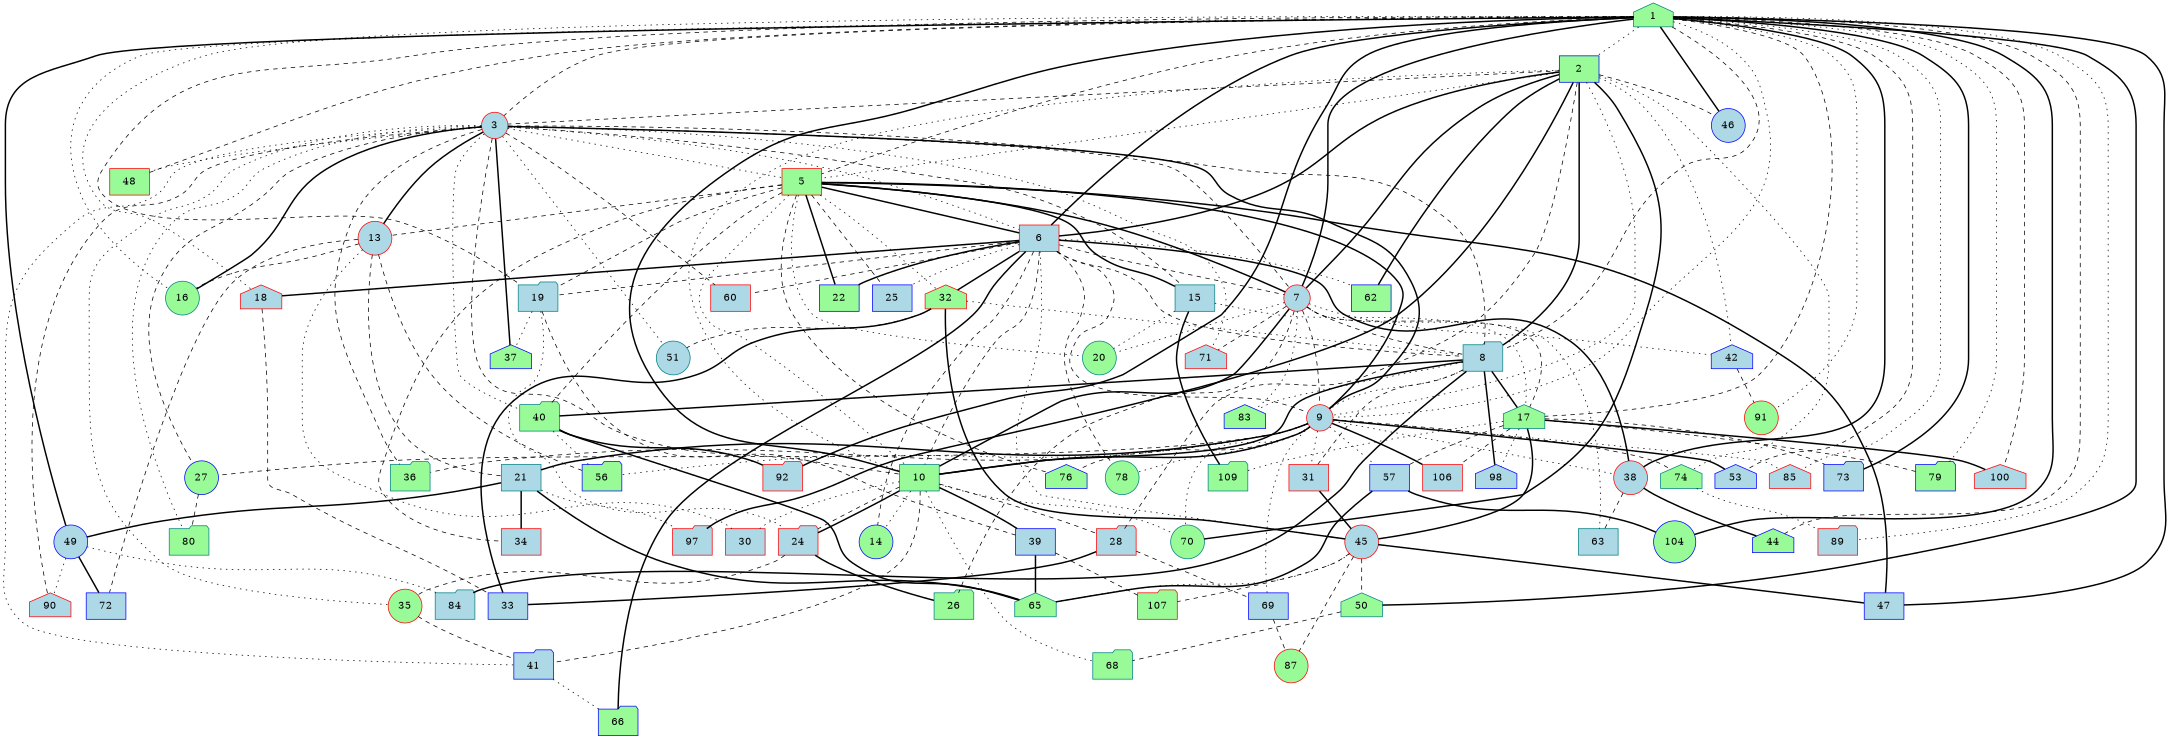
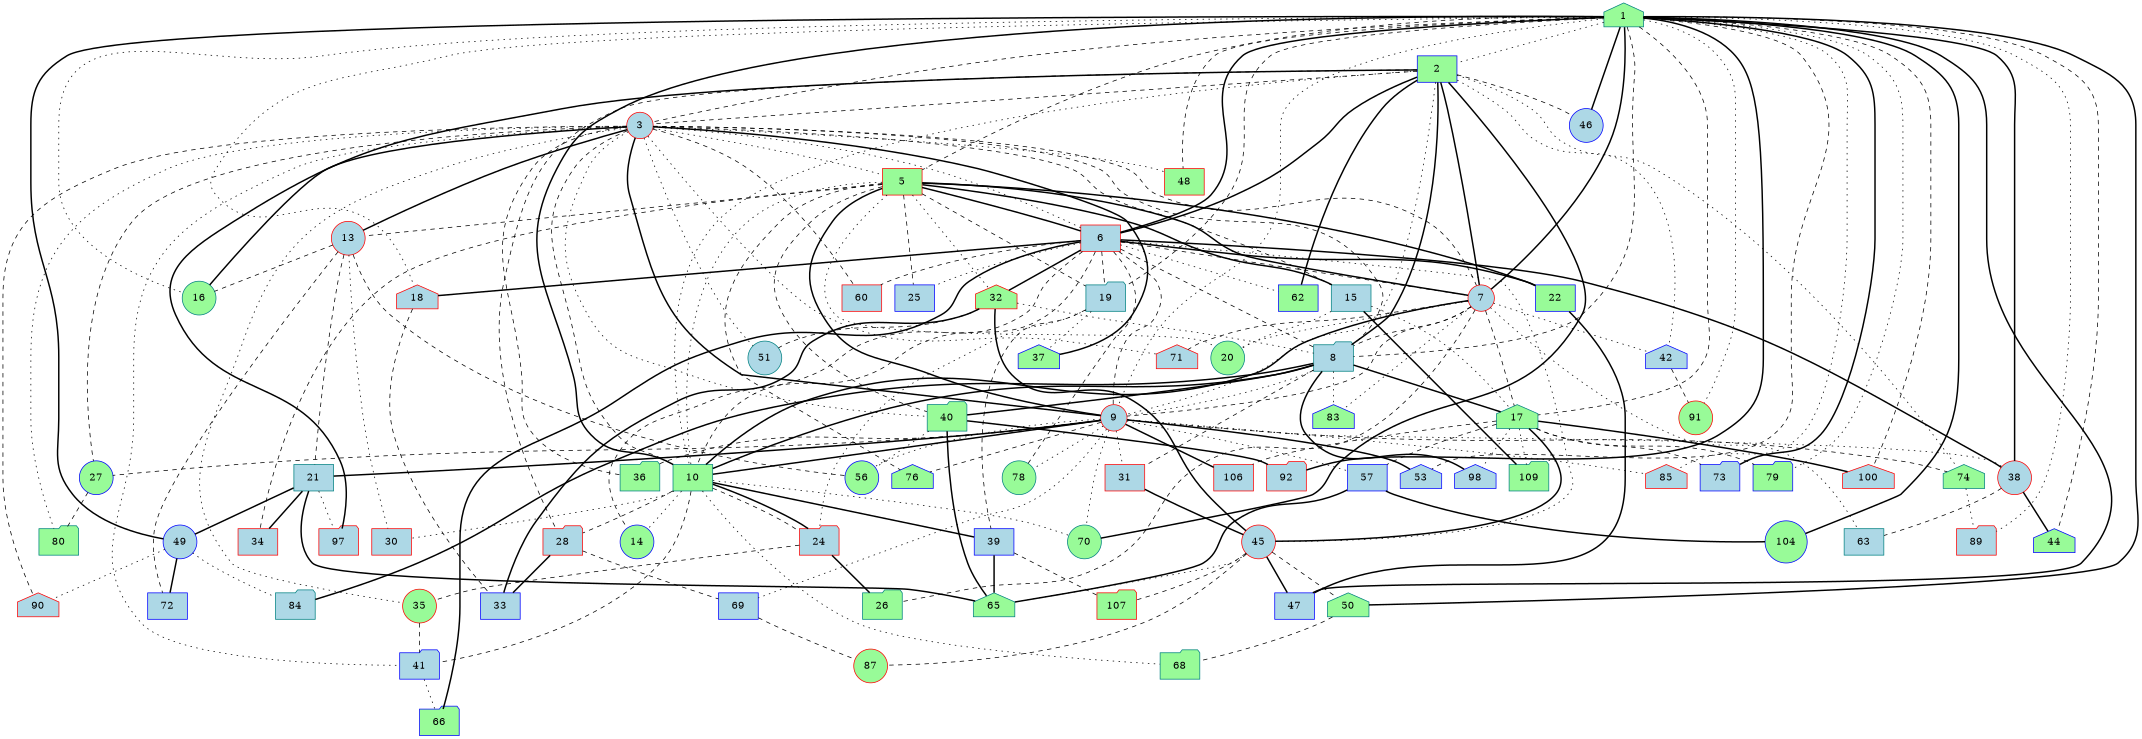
edge "2" -- "5": removed
edge "5" -- "47": now "22" -- "47"
node "56": shape folder -> circle
